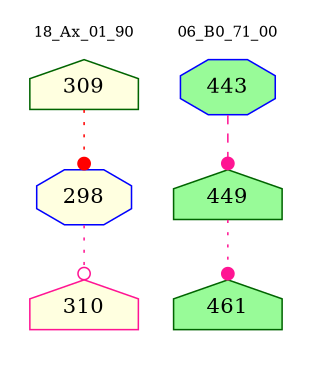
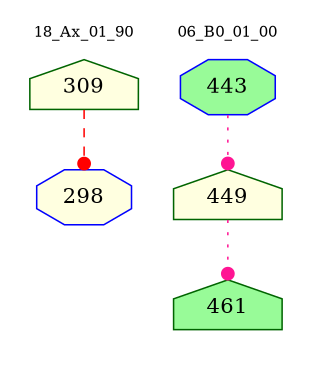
cluster "06_B0_71_00": label "06_B0_71_00" -> "06_B0_01_00"
edge "309" -> "298": style dotted -> dashed
edge "443" -> "449": style dashed -> dotted
node "449": fillcolor palegreen -> lightyellow
node "310": removed
